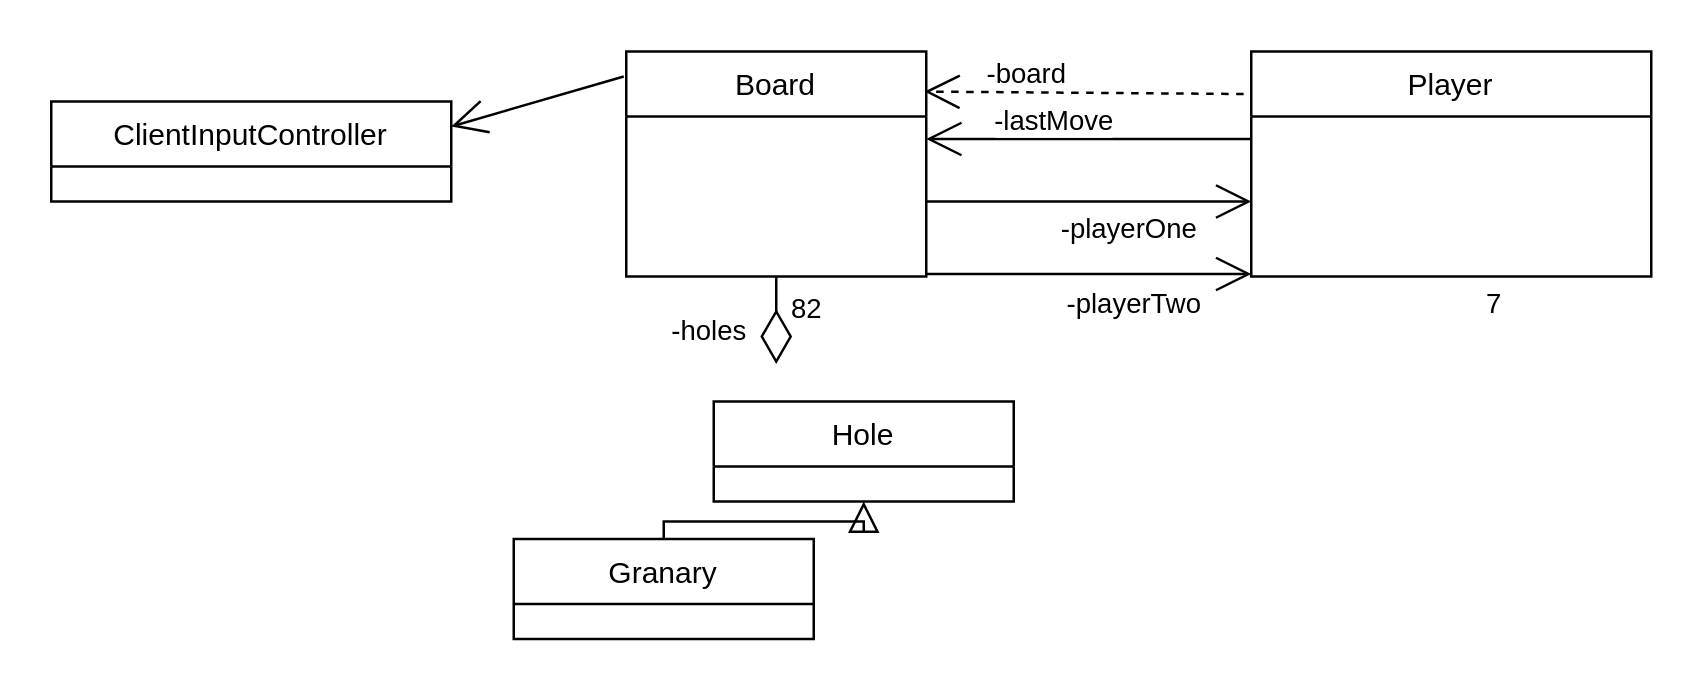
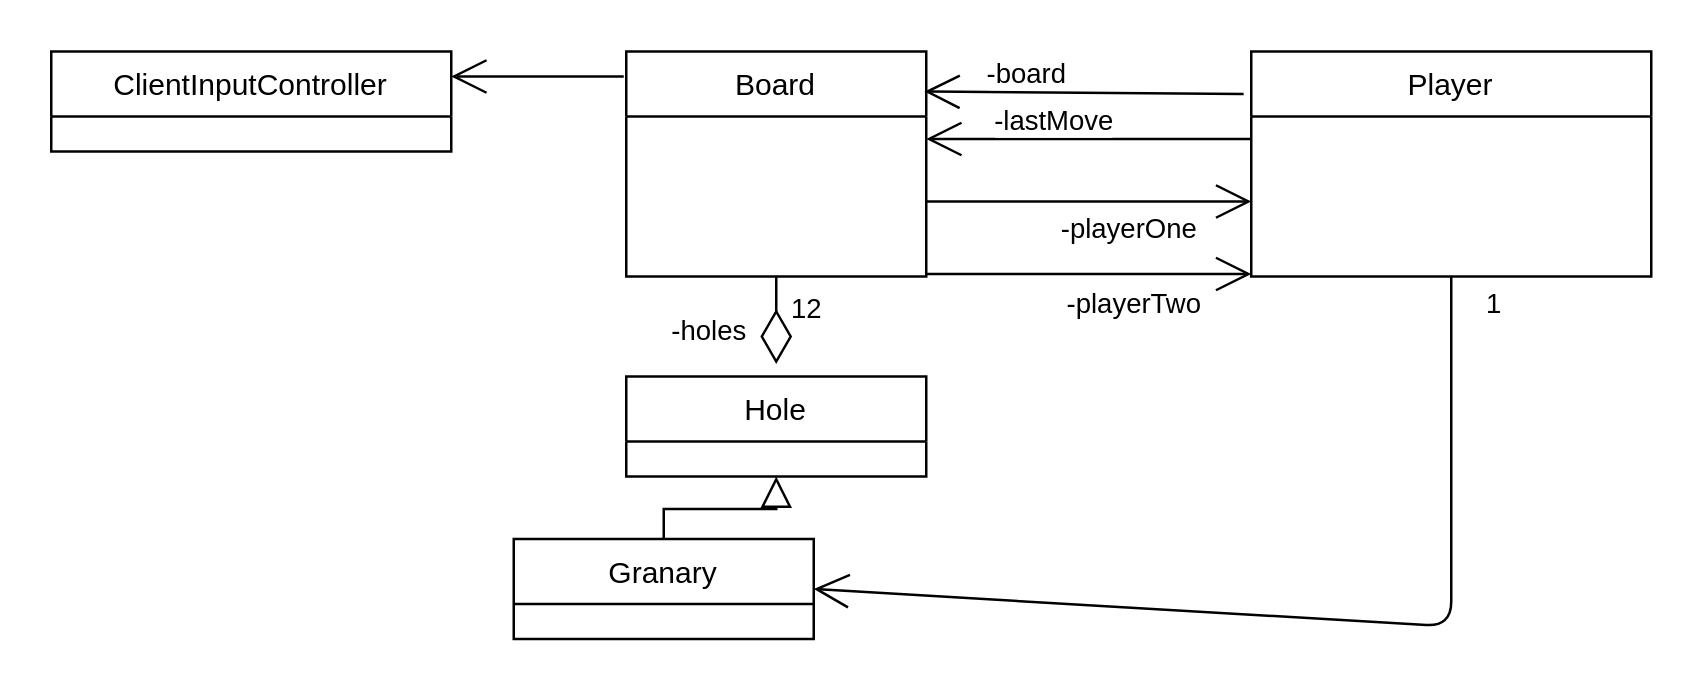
edge "Player" -> "Board": style dashed -> solid
node "ClientInputController": moved (251, 151) -> (251, 101)
node "7": label "7" -> "1"
node "82": label "82" -> "12"
node "Hole": moved (864, 451) -> (776, 426)
edge "Player" -> "Granary": added
